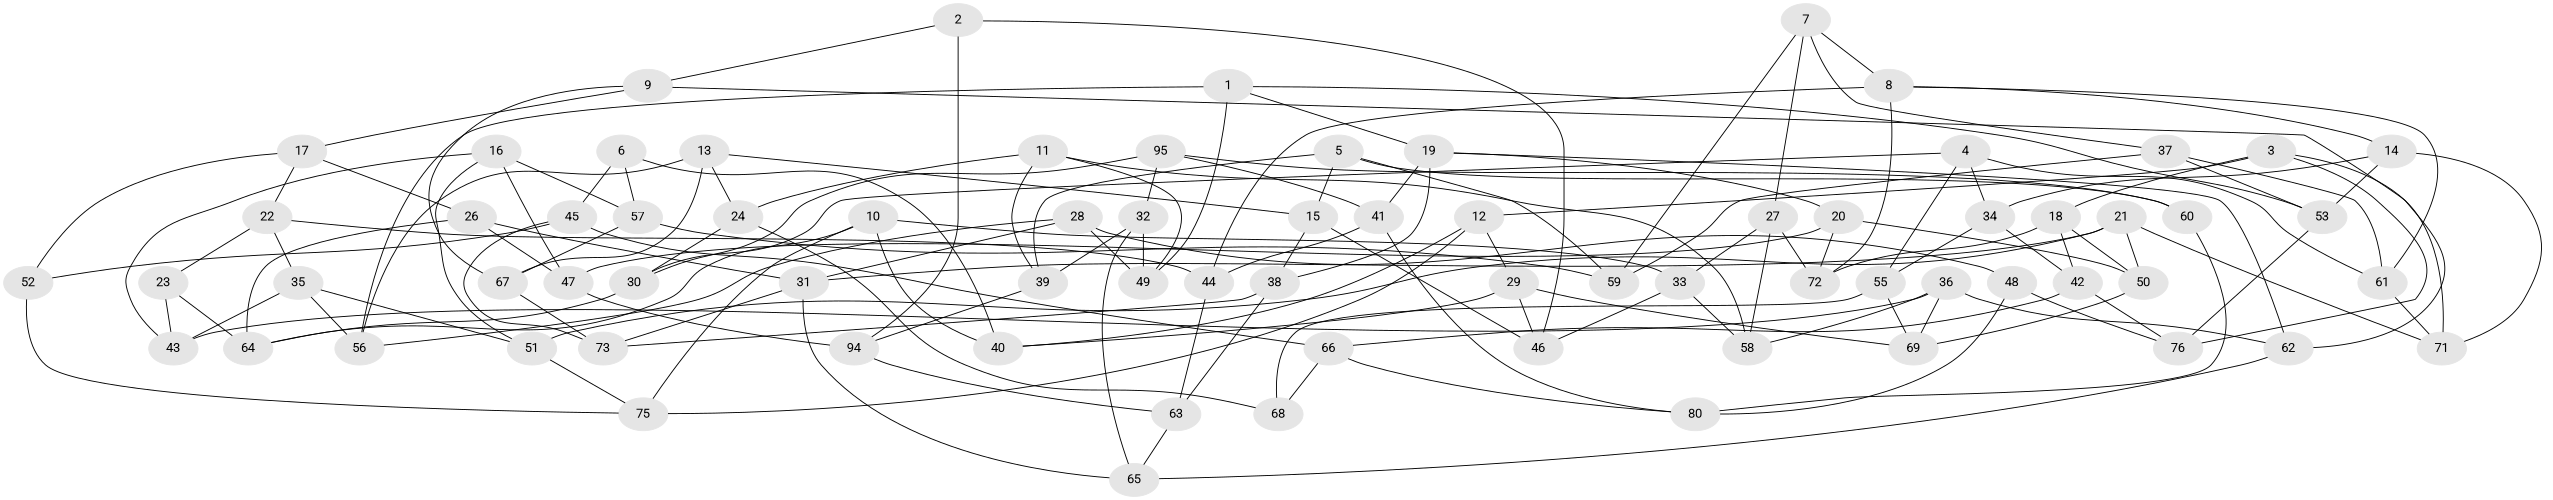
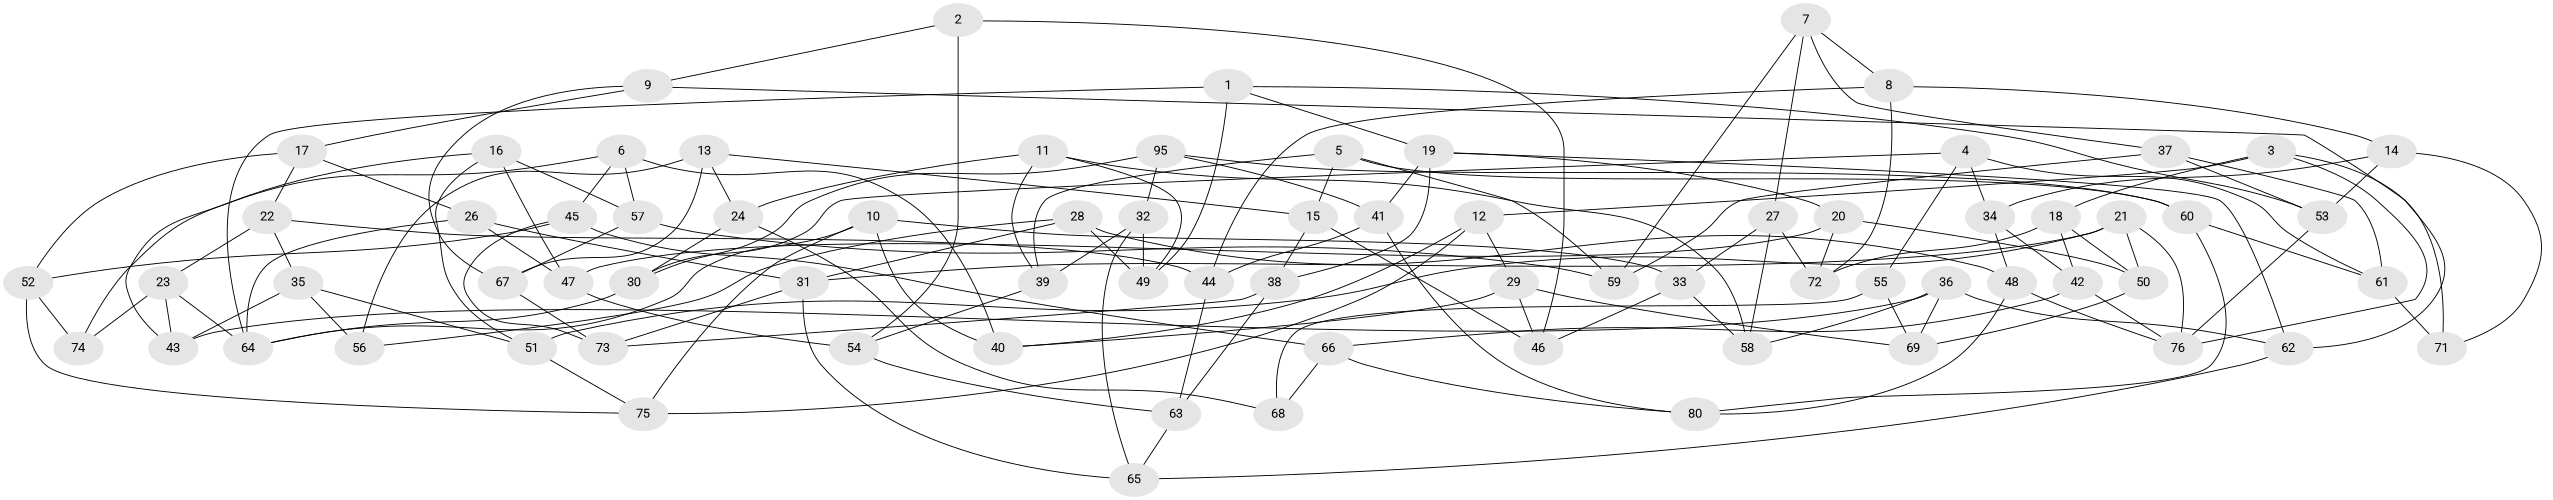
edge "1" -- "56": now "1" -- "64"
edge "8" -- "61": now "60" -- "61"
edge "34" -- "55": now "34" -- "48"
edge "21" -- "71": now "21" -- "76"
node "74": added
node "94": label "94" -> "54"
